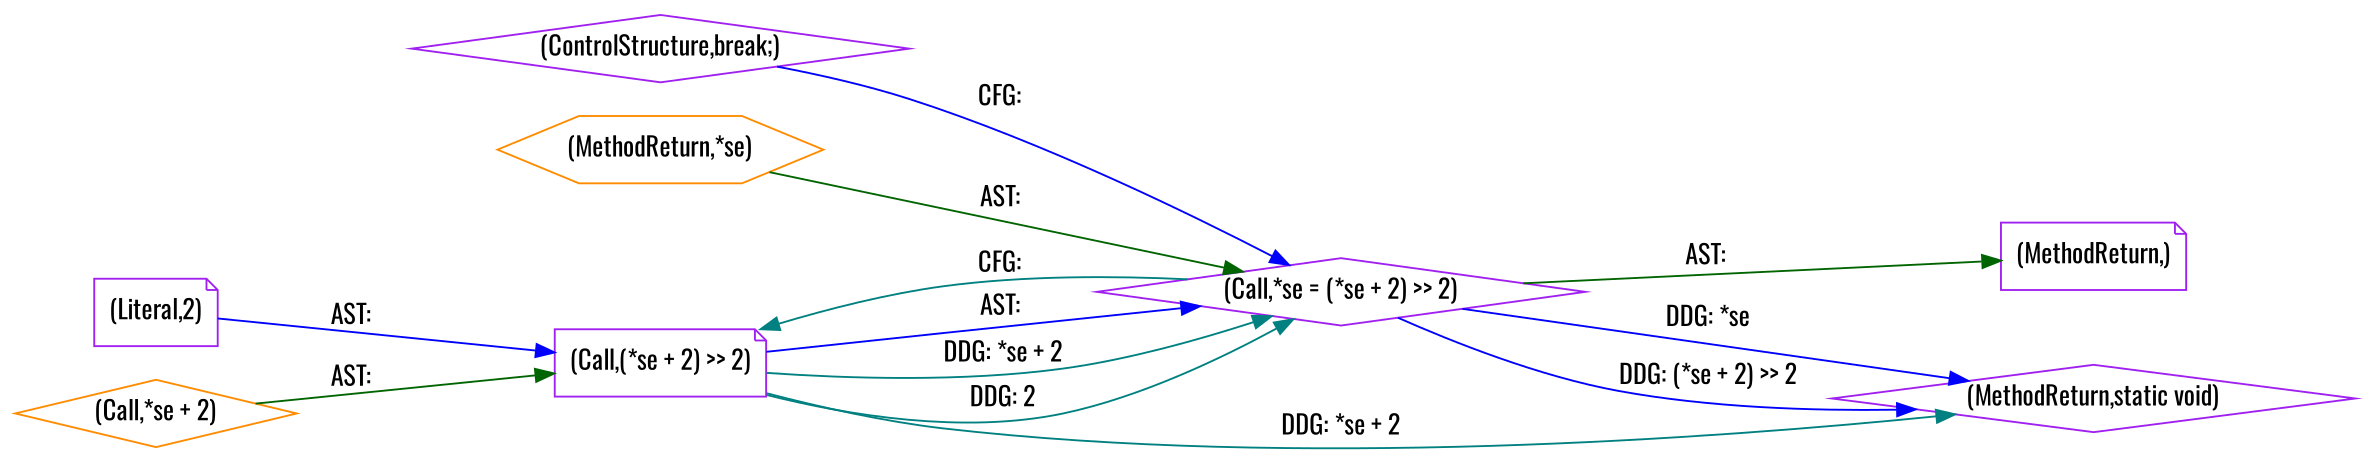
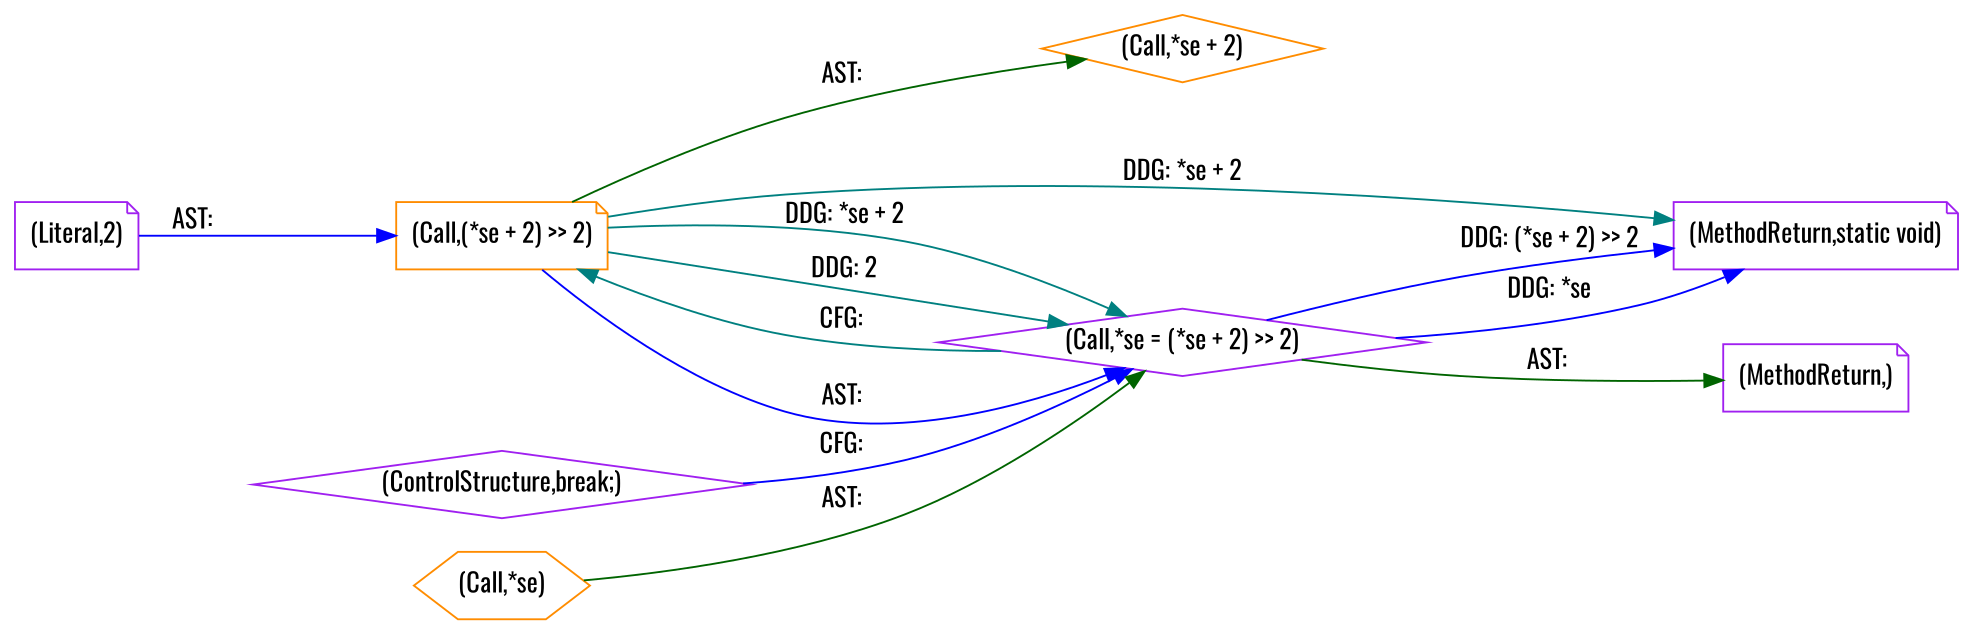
node "(MethodReturn,*se)": label "(MethodReturn,*se)" -> "(Call,*se)"
node "(Call,(*se + 2) >> 2)": color purple -> darkorange
edge "(Call,*se + 2)" -> "(Call,(*se + 2) >> 2)": reversed
node "(MethodReturn,static void)": shape diamond -> note
